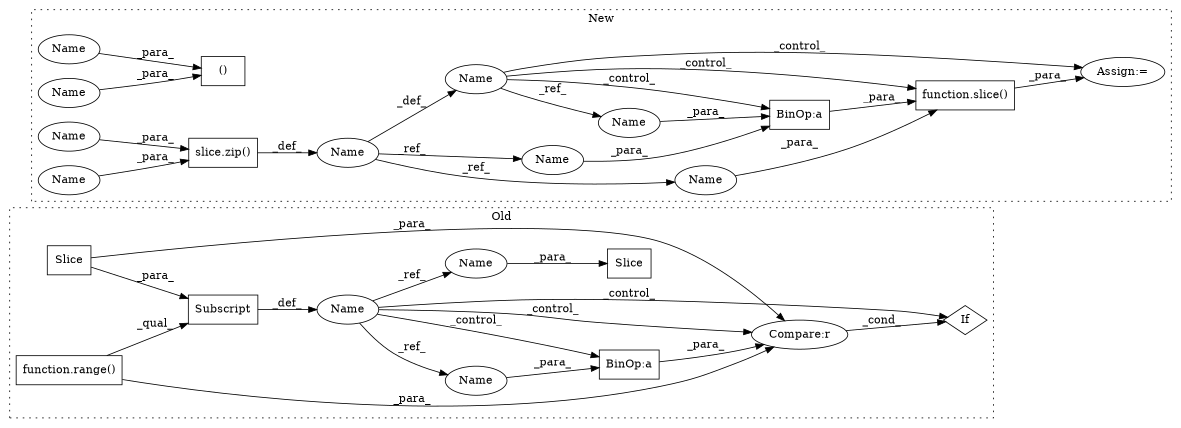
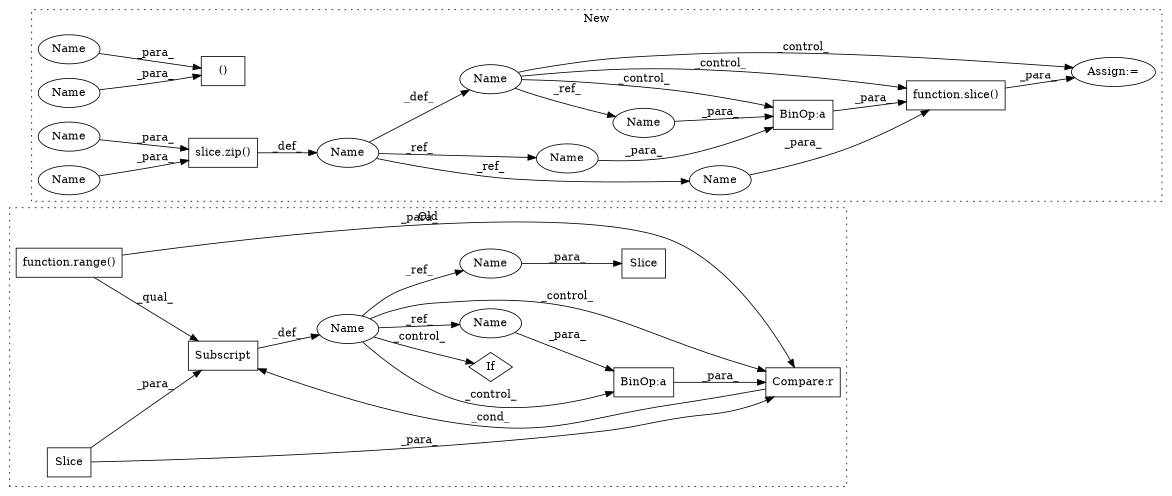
edge "Compare:r" -> "If": now "Compare:r" -> "Subscript"
node "Compare:r": shape ellipse -> box
